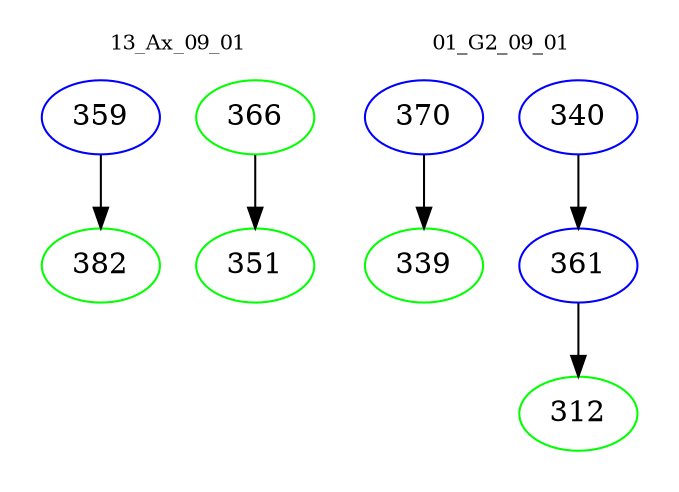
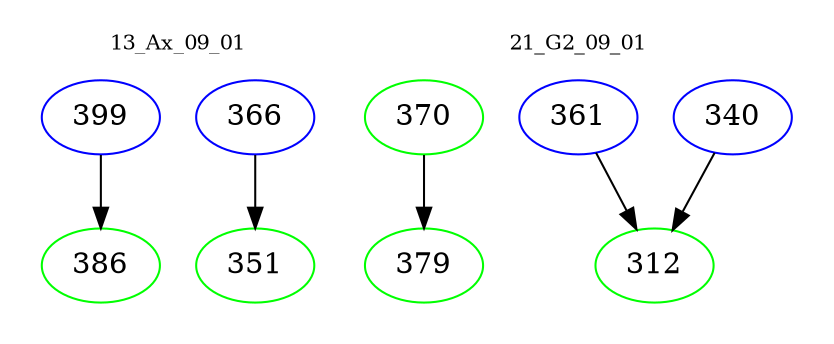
cluster "01_G2_09_01": label "01_G2_09_01" -> "21_G2_09_01"
node "359": label "359" -> "399"
node "366": color green -> blue
node "370": color blue -> green
edge "340" -> "361": now "340" -> "312"
node "382": label "382" -> "386"
node "339": label "339" -> "379"
